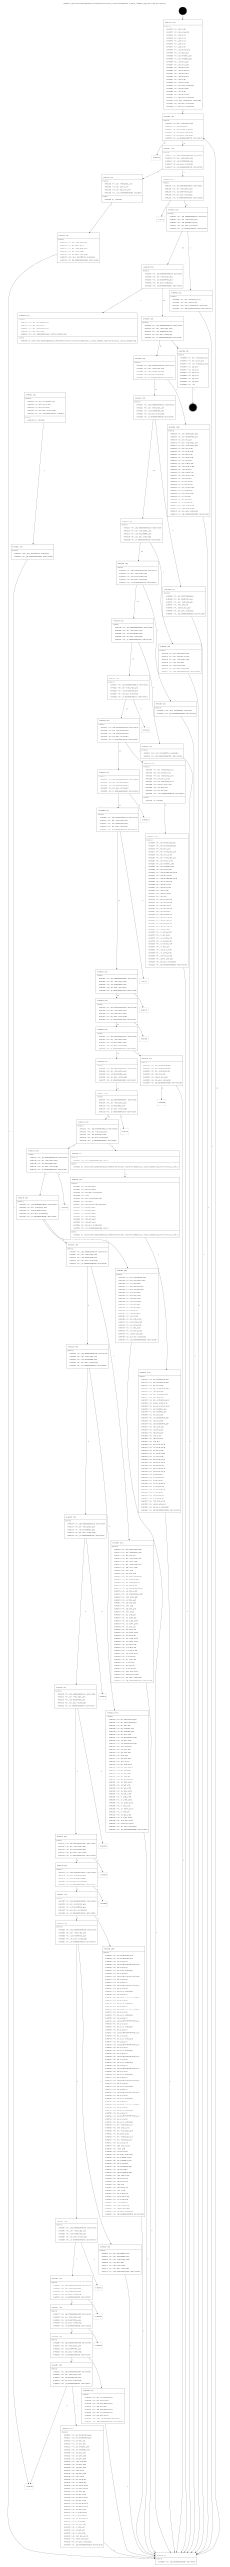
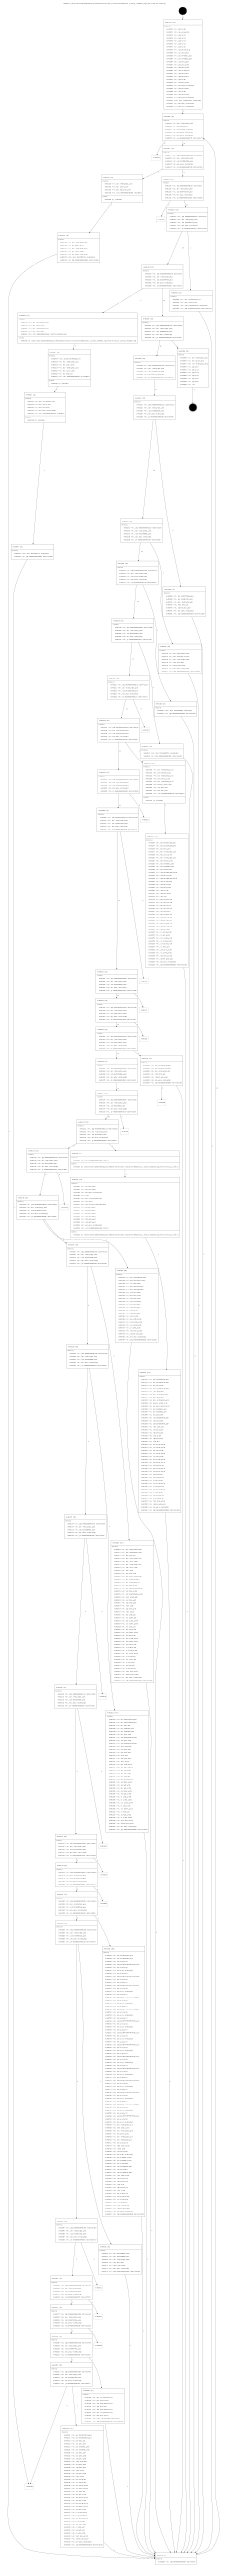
node "0x40260f [29]": added
node "0x401e69 [106]": removed
